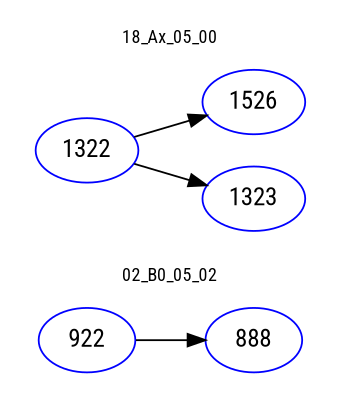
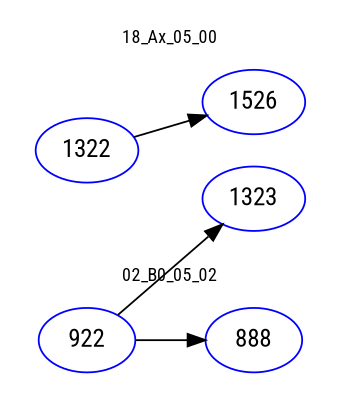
edge "1322" -> "1323": now "922" -> "1323"
